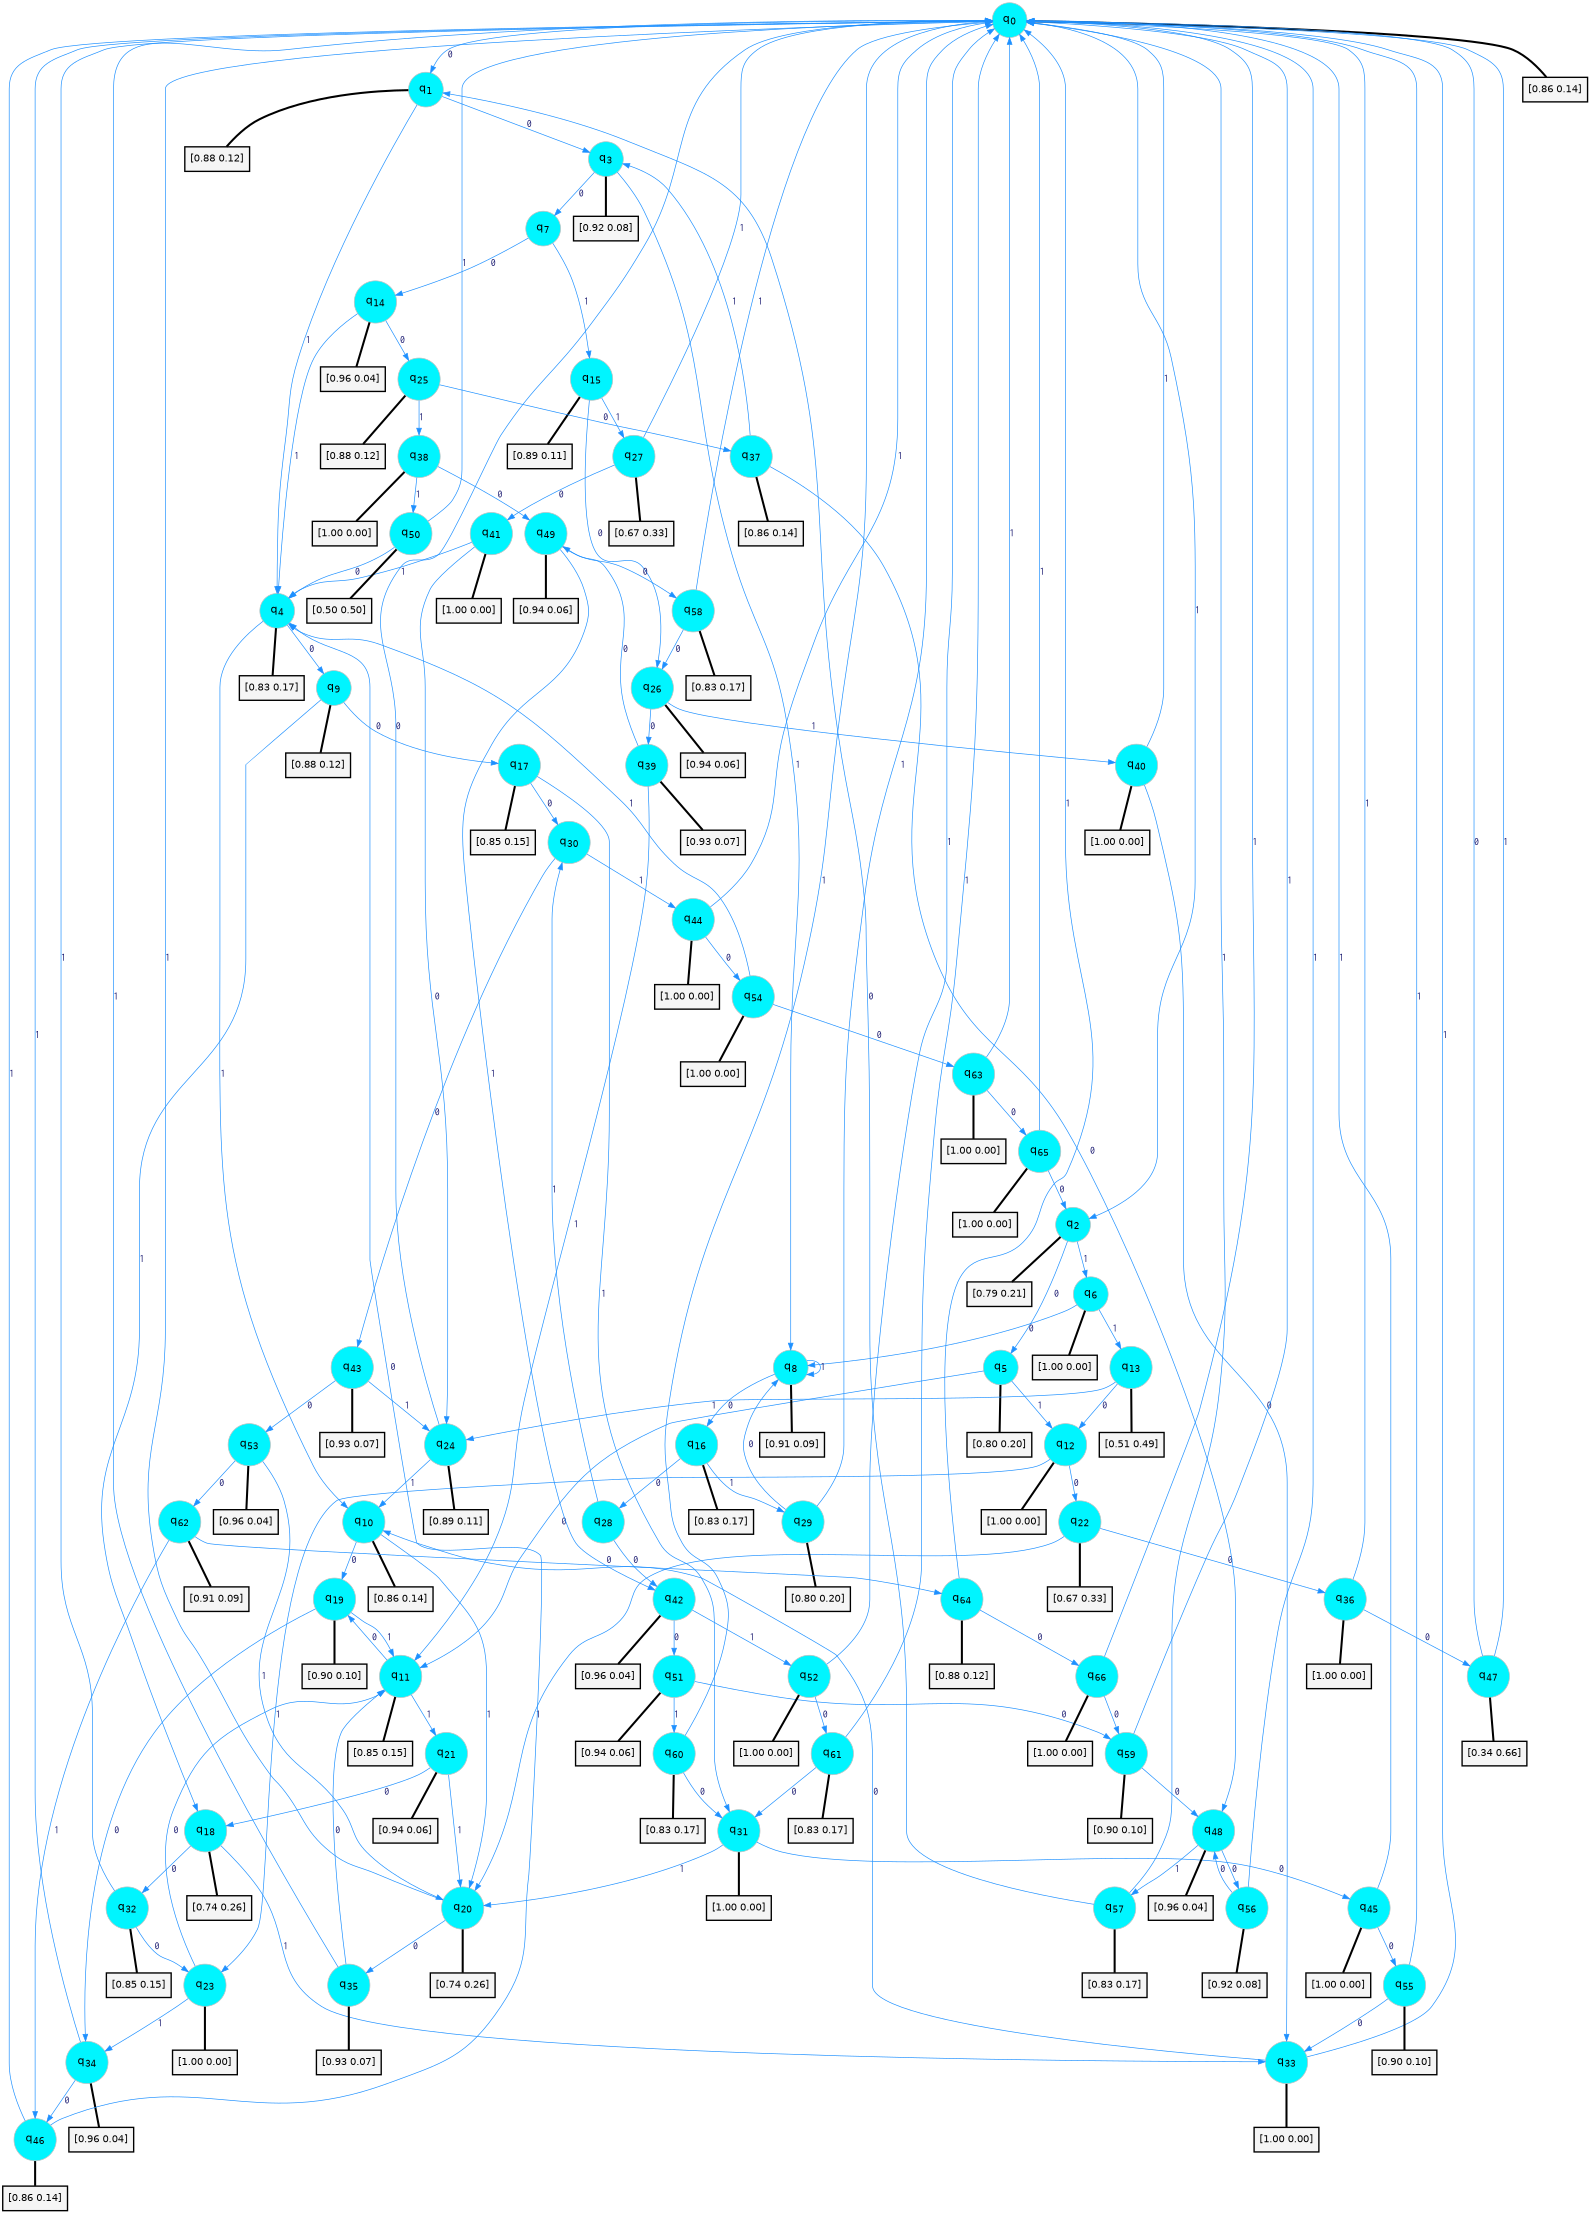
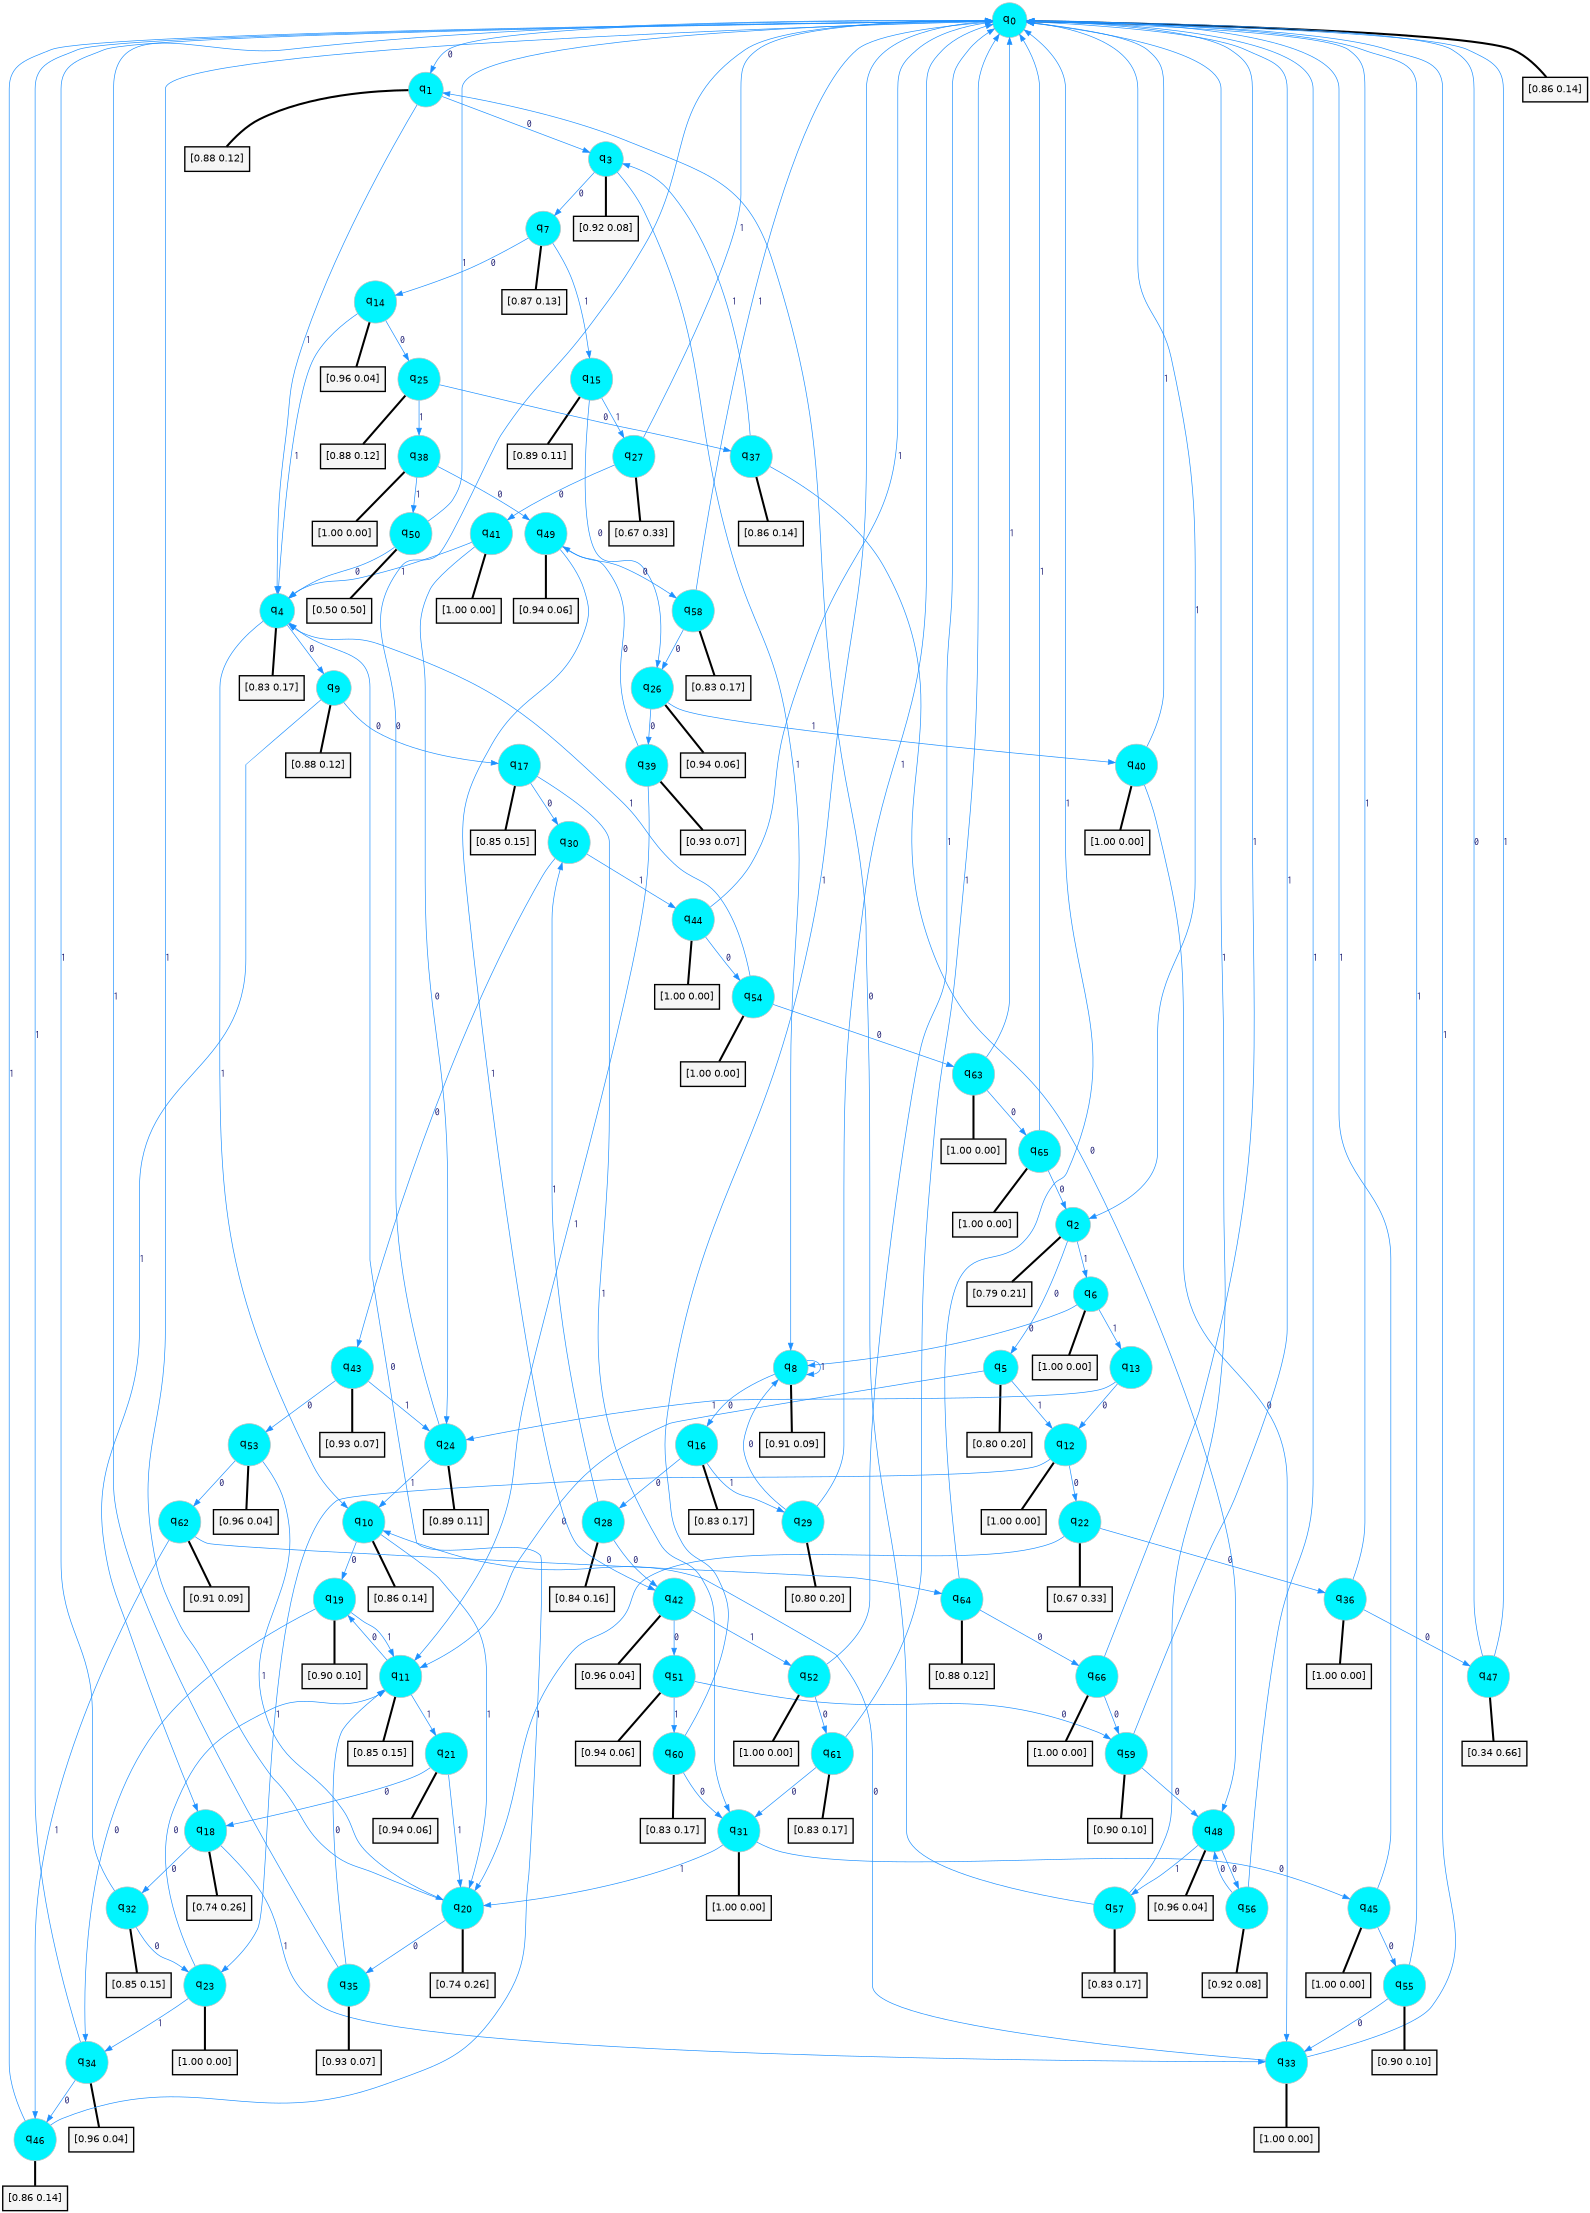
node "[0.87 0.13]": added
node "[0.51 0.49]": removed
node "[0.84 0.16]": added
